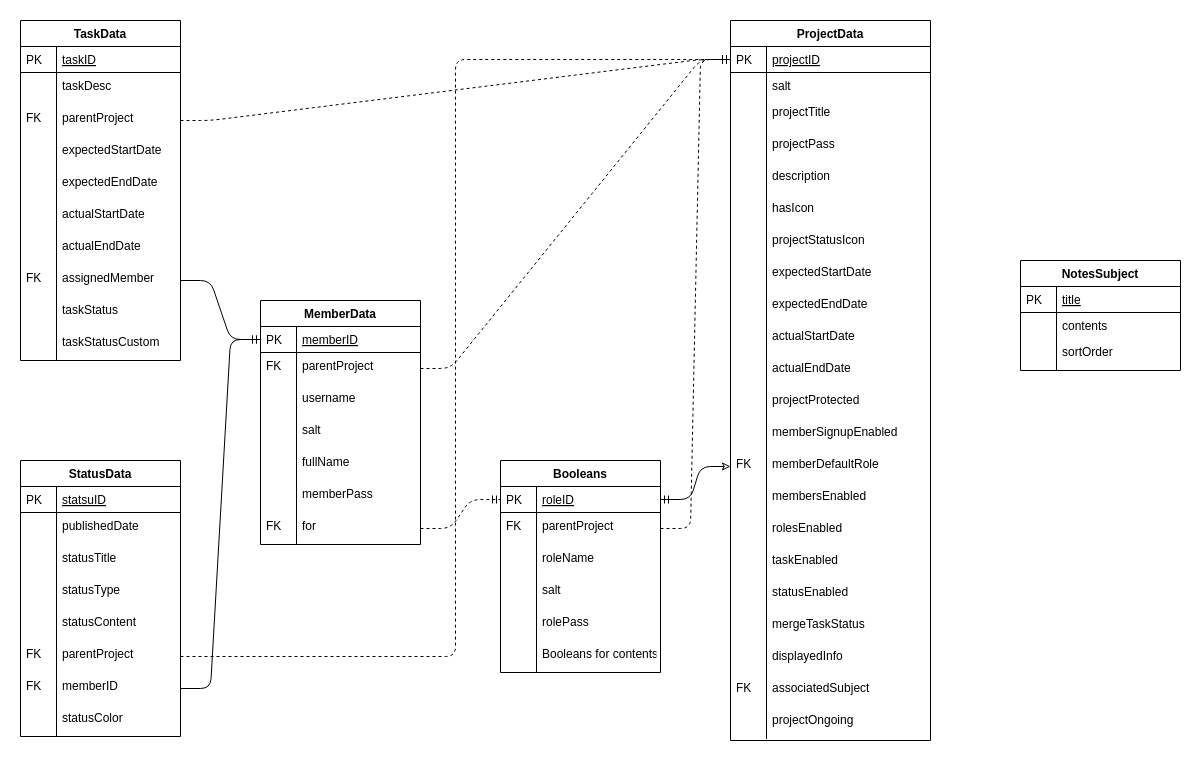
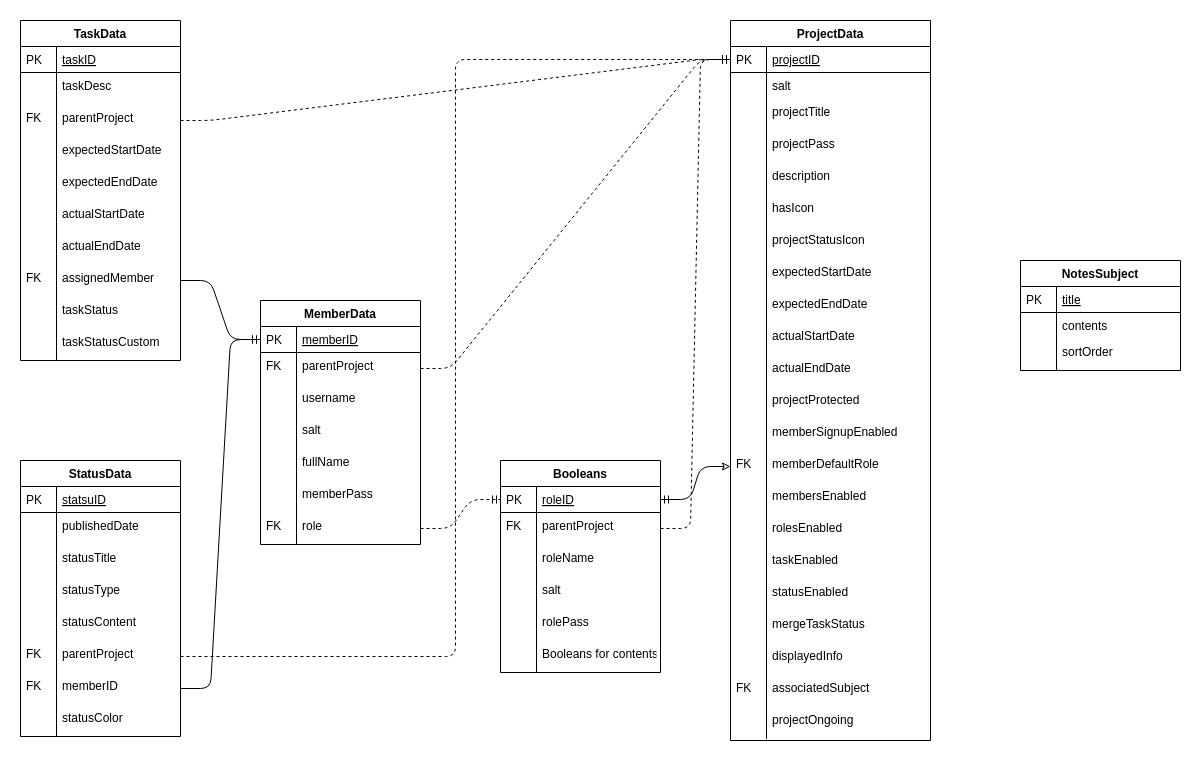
node "for": label "for" -> "role"
